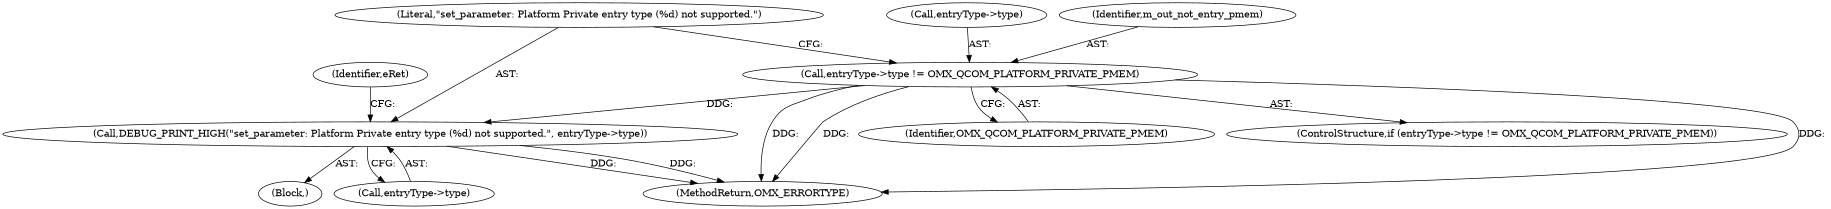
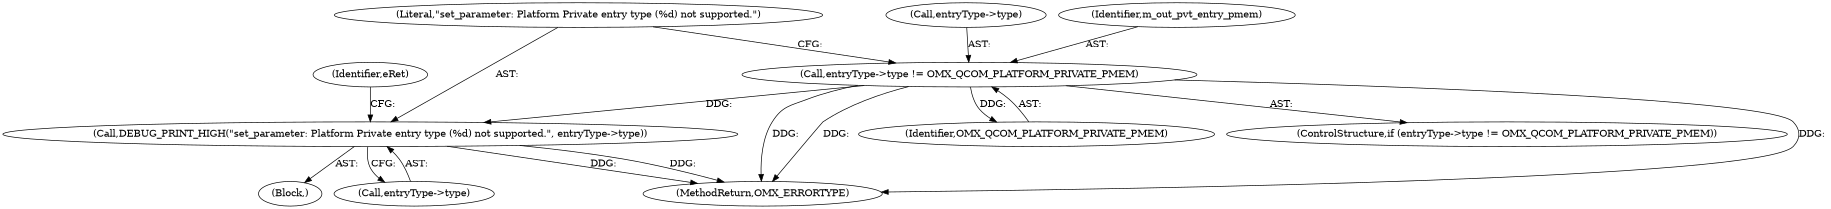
node "(Identifier,m_out_not_entry_pmem)": label "(Identifier,m_out_not_entry_pmem)" -> "(Identifier,m_out_pvt_entry_pmem)"
edge "(Call,entryType->type != OMX_QCOM_PLATFORM_PRIVATE_PMEM)" -> "(Identifier,OMX_QCOM_PLATFORM_PRIVATE_PMEM)": label "CFG: " -> "DDG: "
